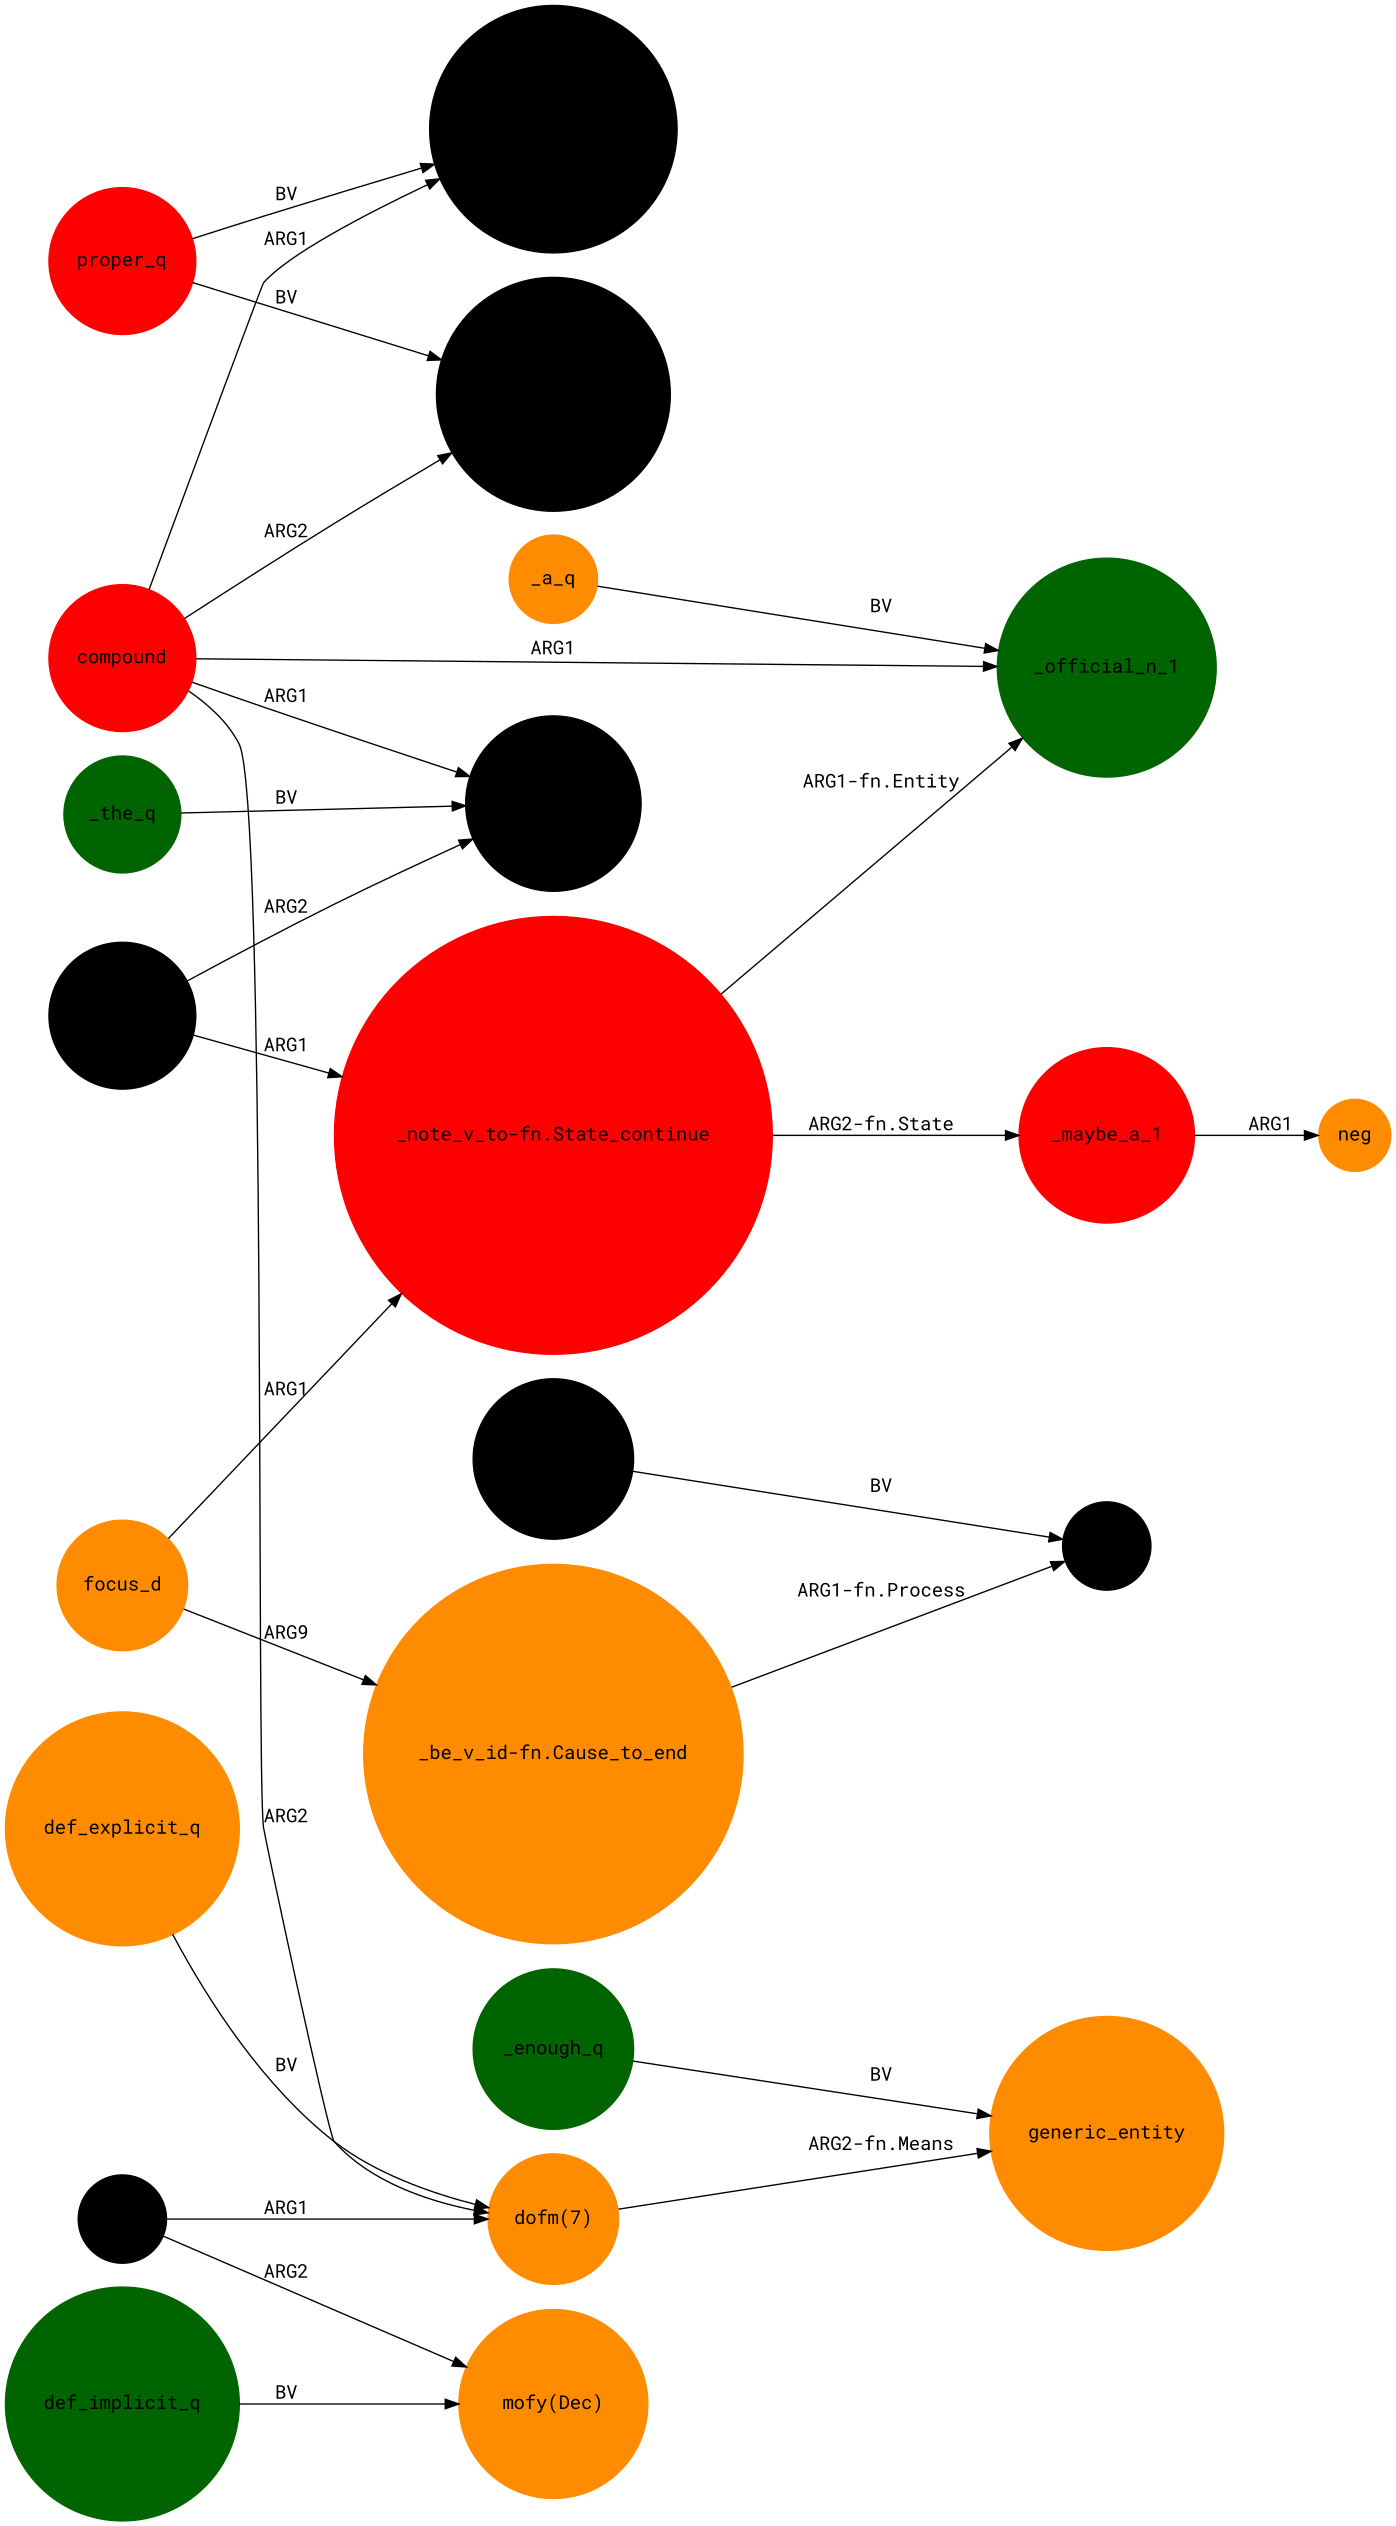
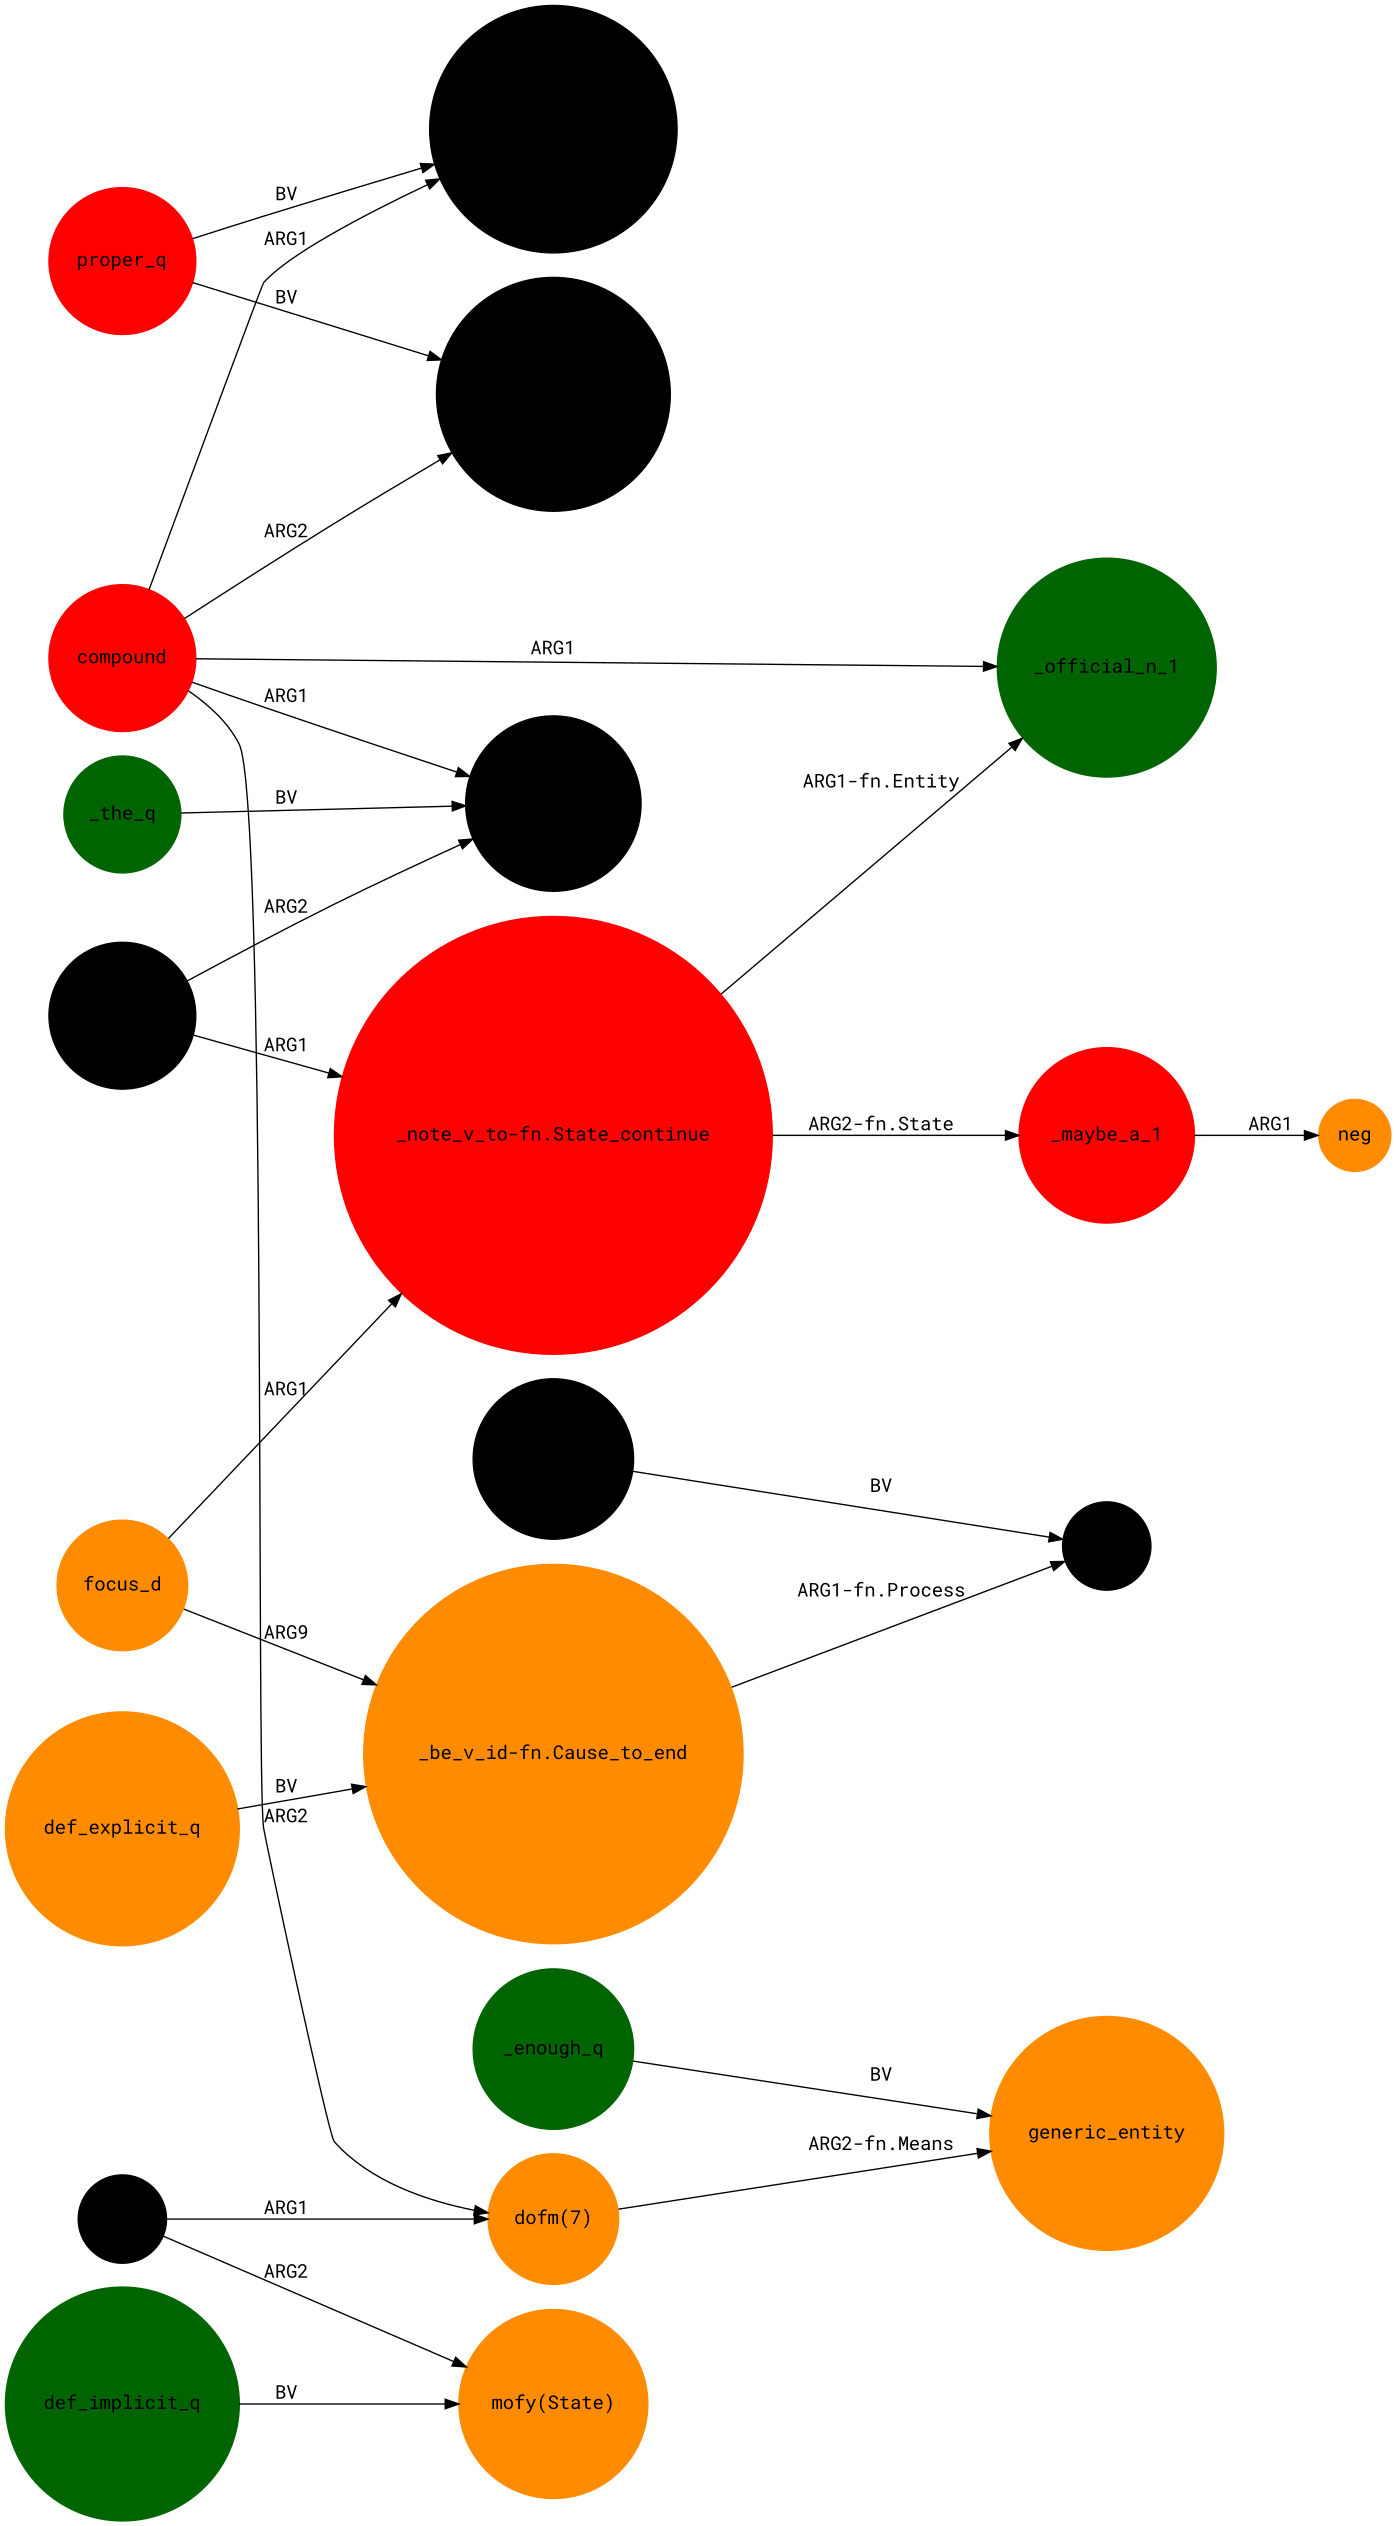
node "_a_q": removed
edge "def_explicit_q" -> "dofm(7)": now "def_explicit_q" -> "_be_v_id-fn.Cause_to_end"
node "mofy(Dec)": label "mofy(Dec)" -> "mofy(State)"
